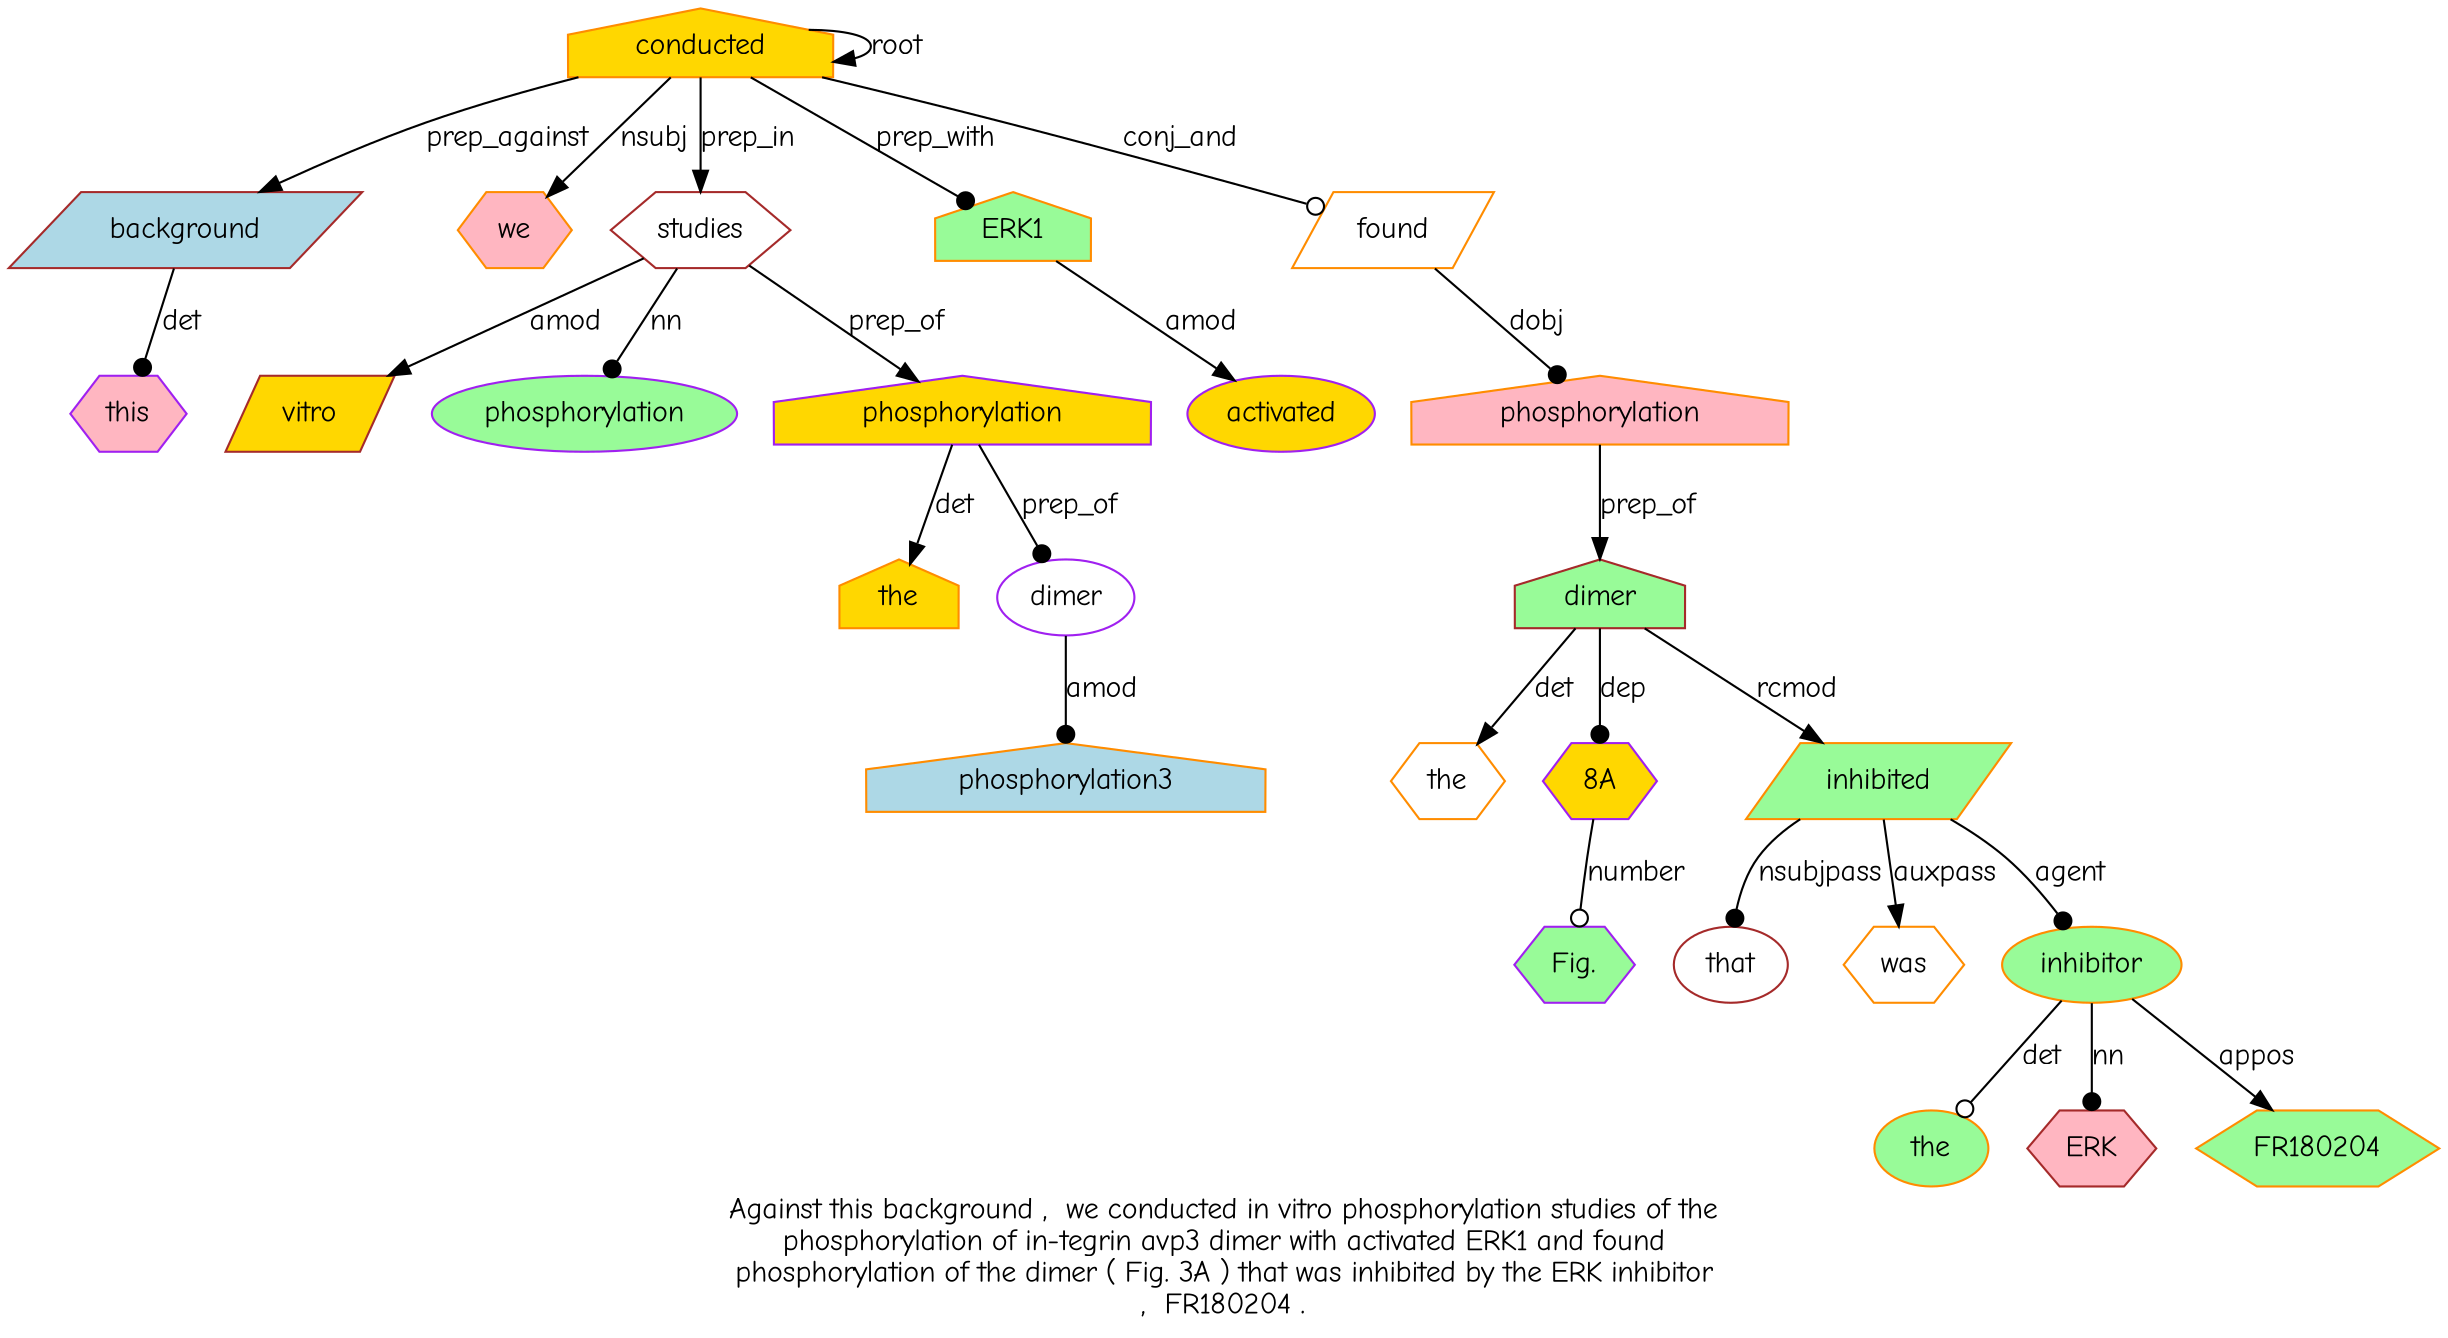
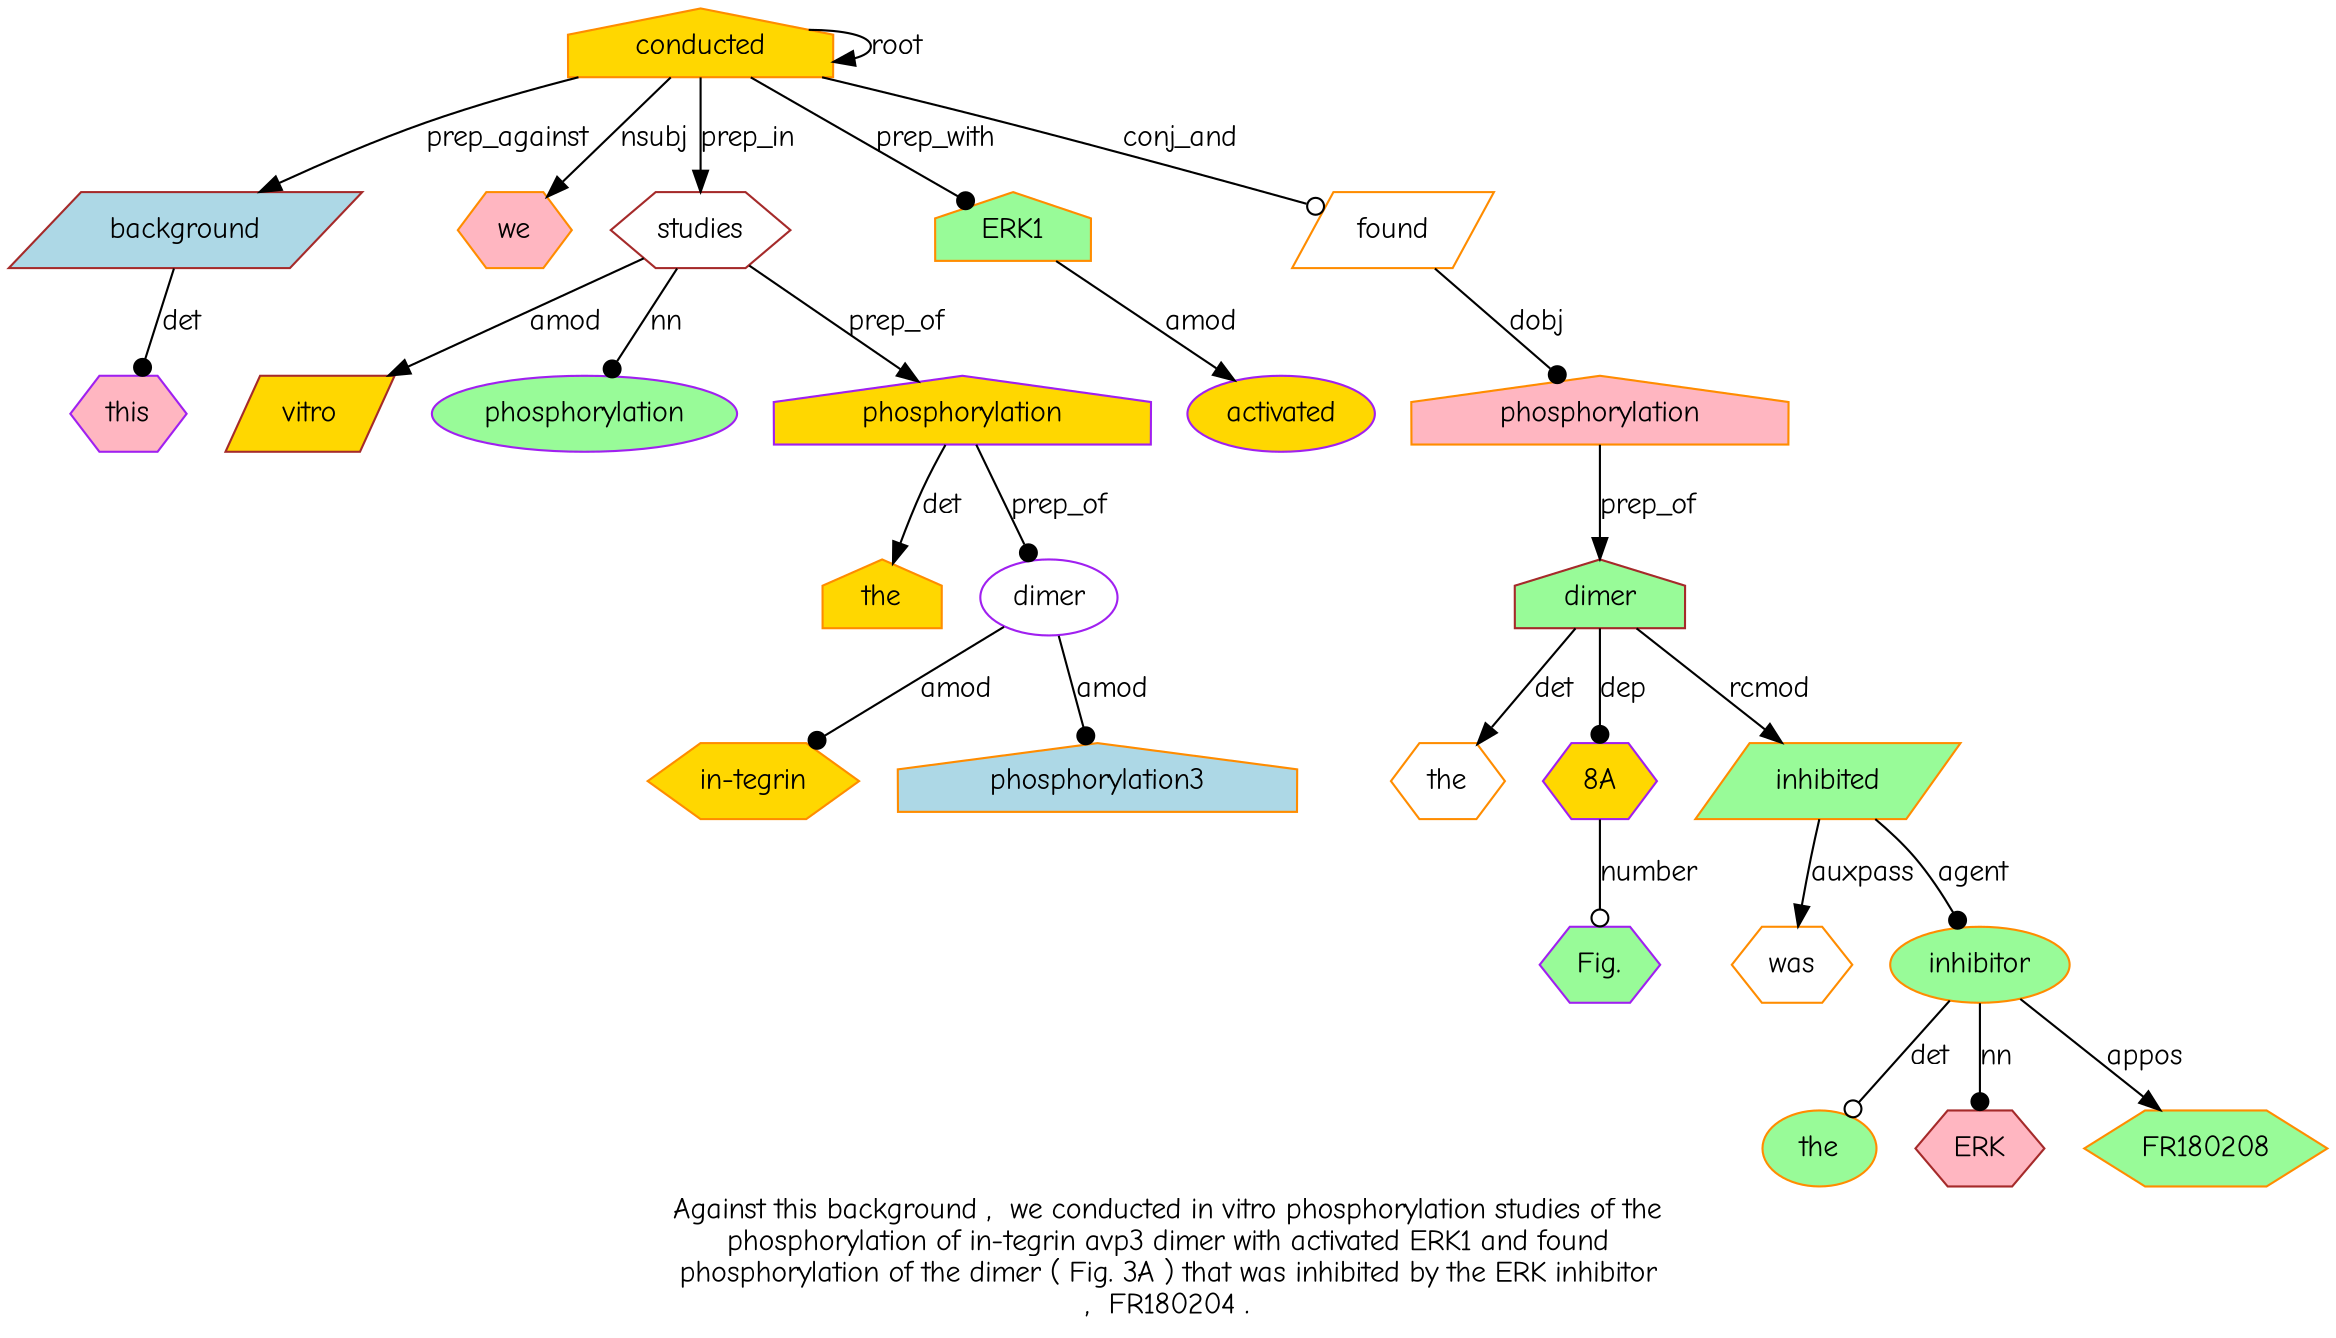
node "in-tegrin": added
node "that": removed
node "FR180204": label "FR180204" -> "FR180208"
